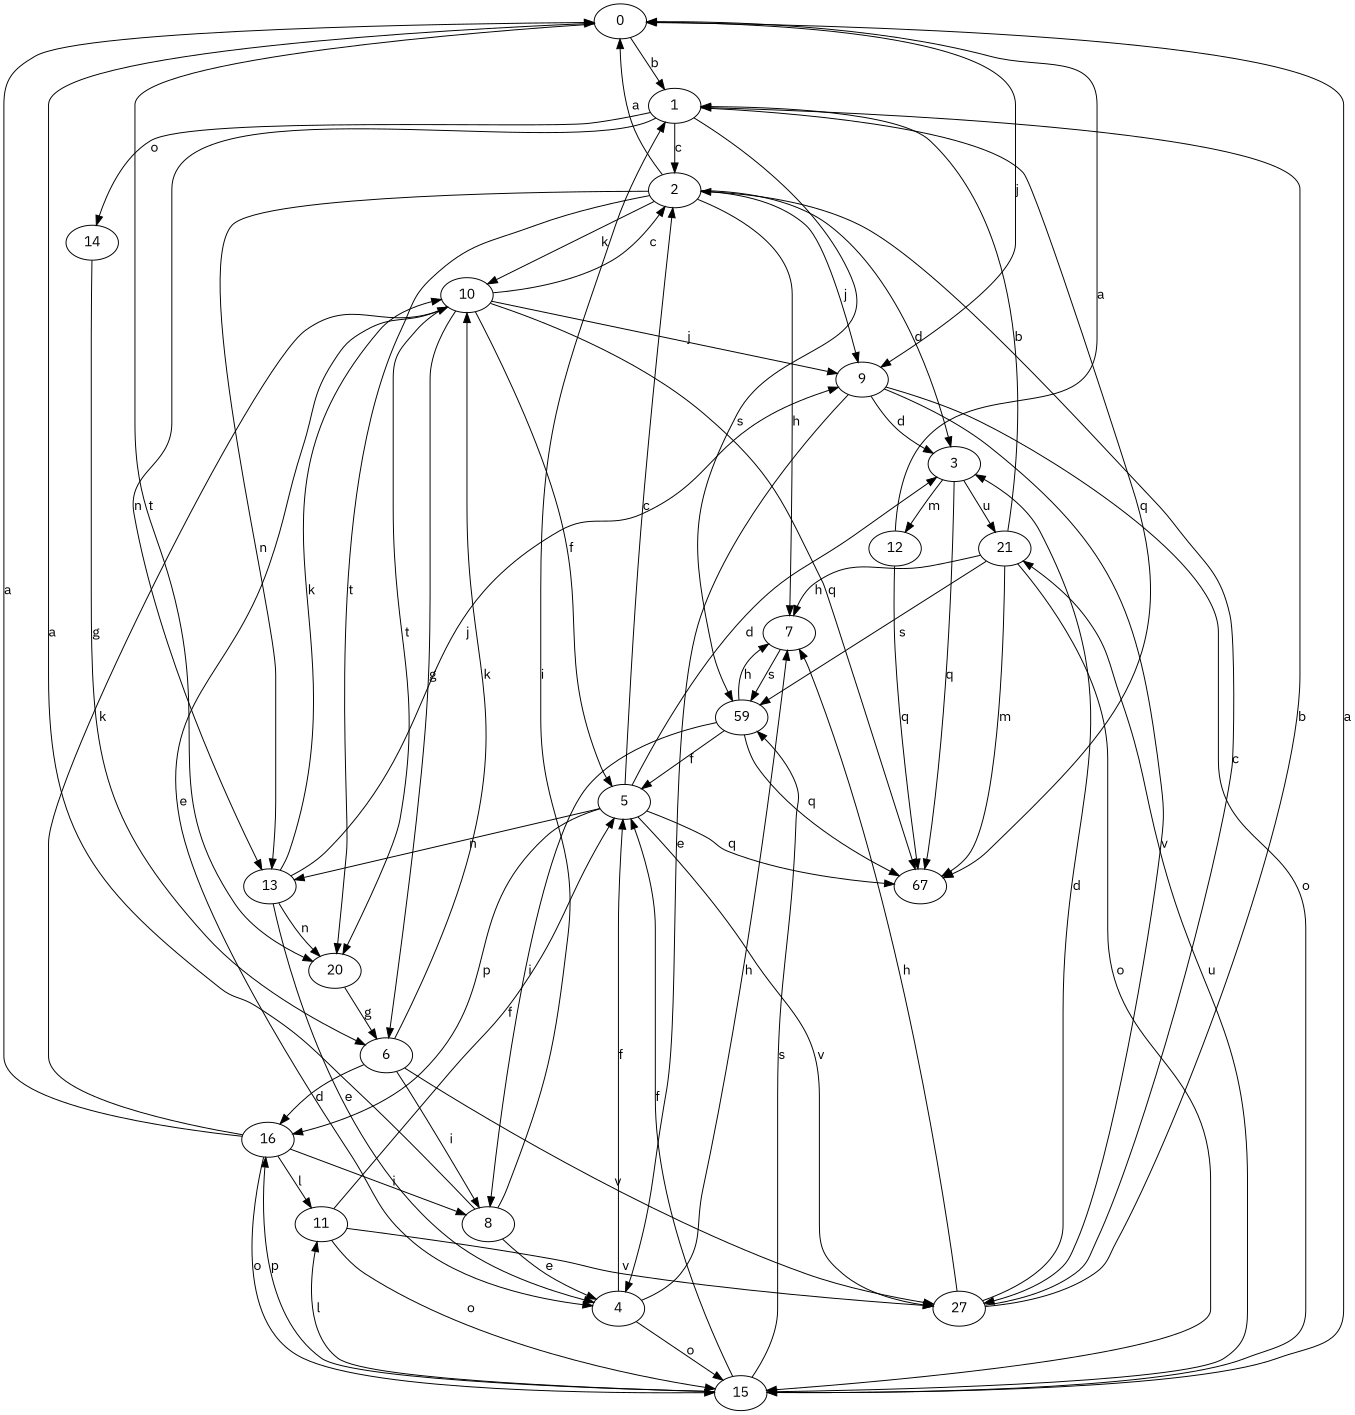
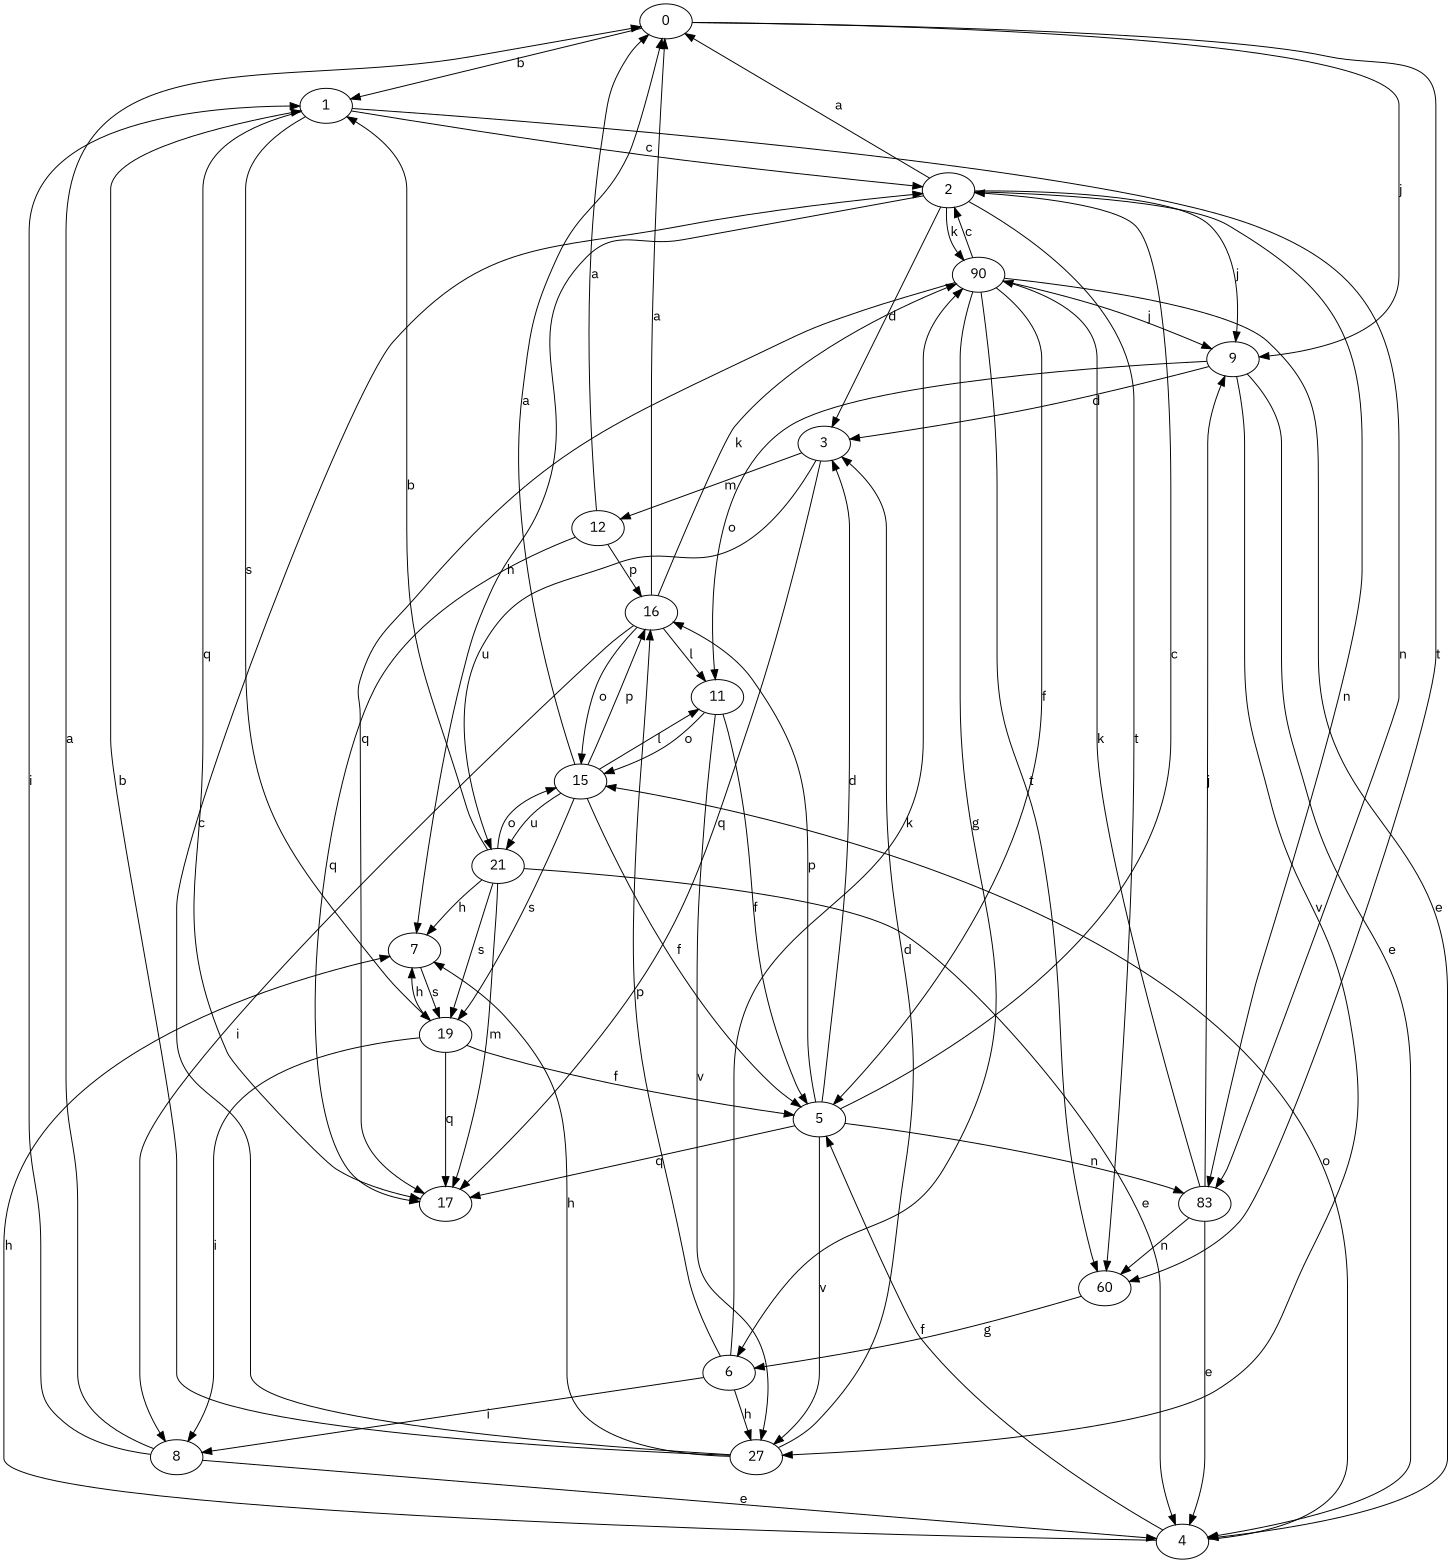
node "14": removed
node "10": label "10" -> "90"
edge "12" -> "16": added, label "p"
node "59": label "59" -> "19"
node "13": label "13" -> "83"
node "67": label "67" -> "17"
node "20": label "20" -> "60"
edge "9" -> "15": now "9" -> "11"
edge "21" -> "4": added, label "e"
edge "6" -> "16": label "d" -> "p"
edge "6" -> "27": label "v" -> "h"
